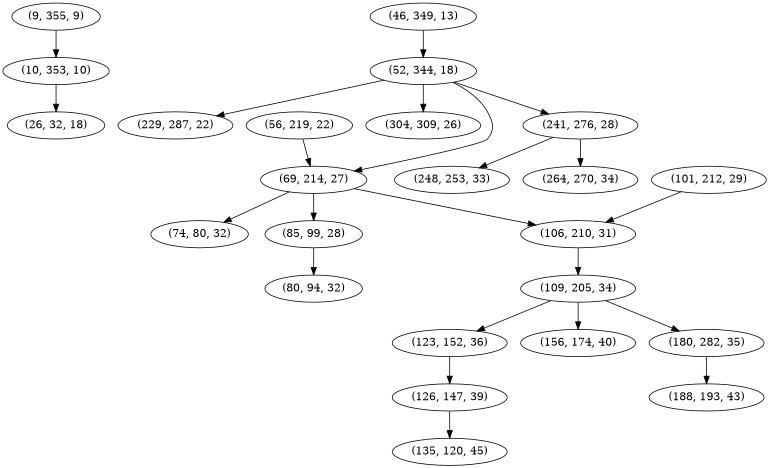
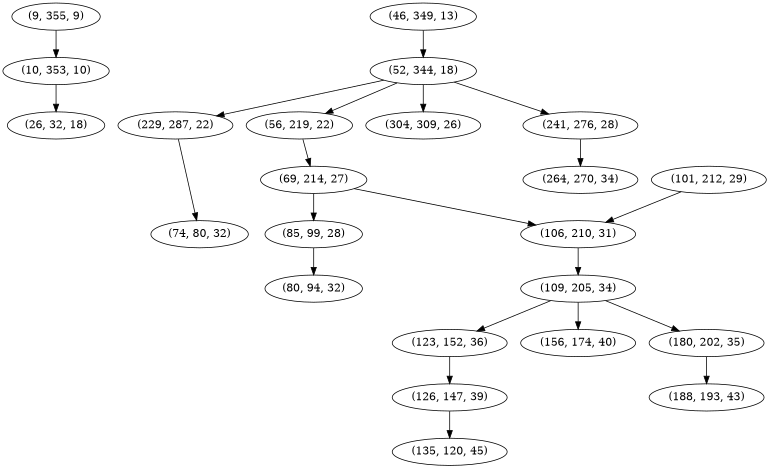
edge "(52, 344, 18)" -> "(69, 214, 27)": now "(52, 344, 18)" -> "(56, 219, 22)"
node "(248, 253, 33)": removed
edge "(69, 214, 27)" -> "(74, 80, 32)": now "(229, 287, 22)" -> "(74, 80, 32)"
node "(180, 282, 35)": label "(180, 282, 35)" -> "(180, 202, 35)"
